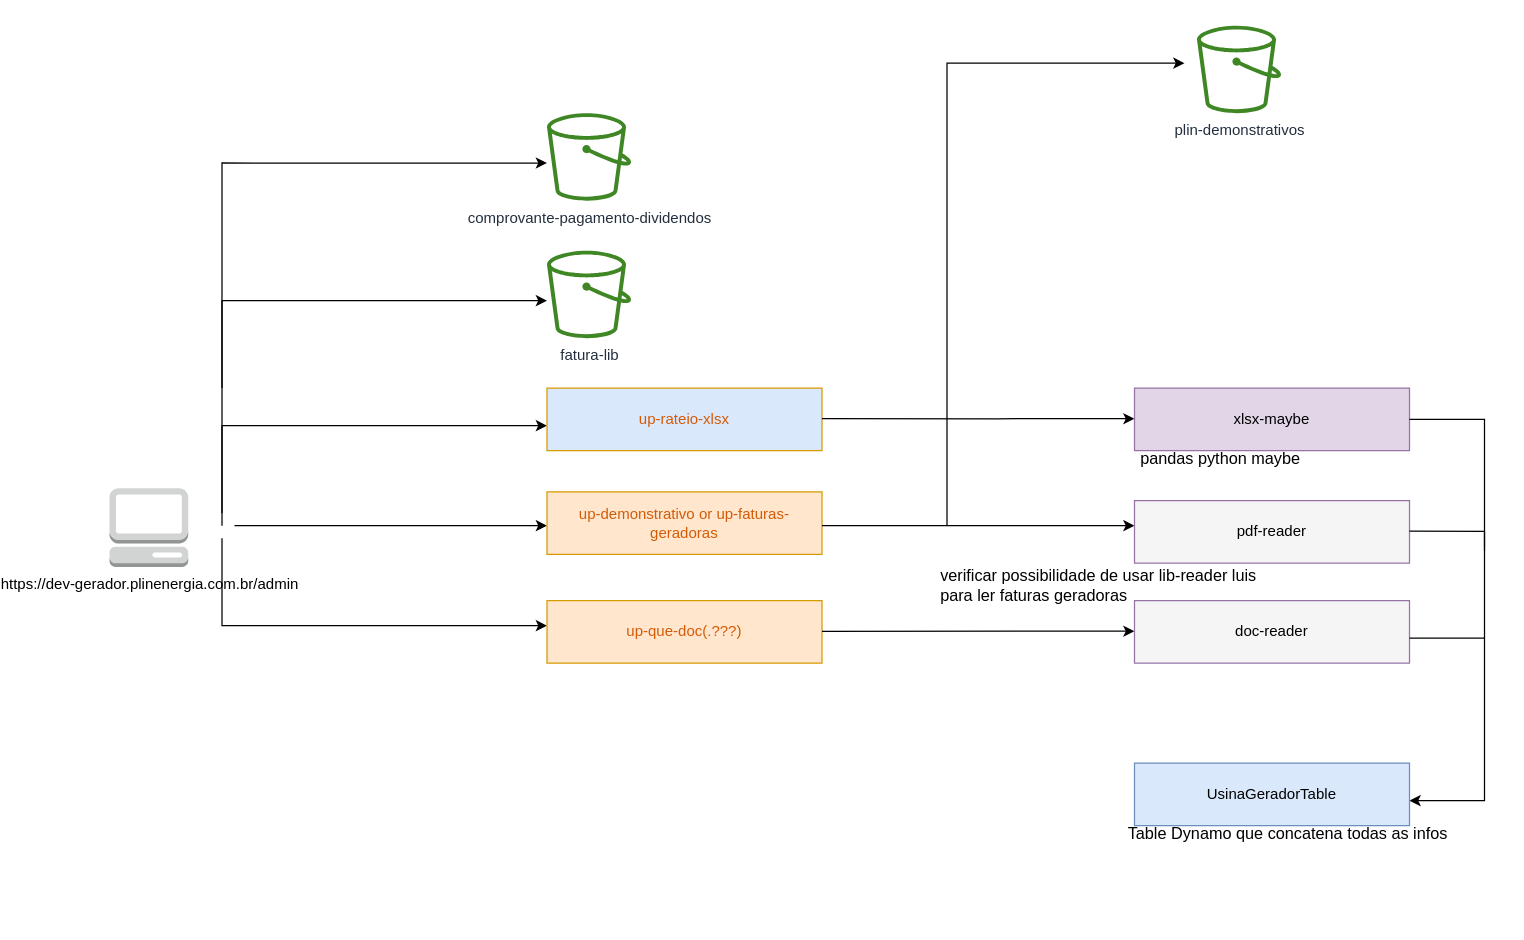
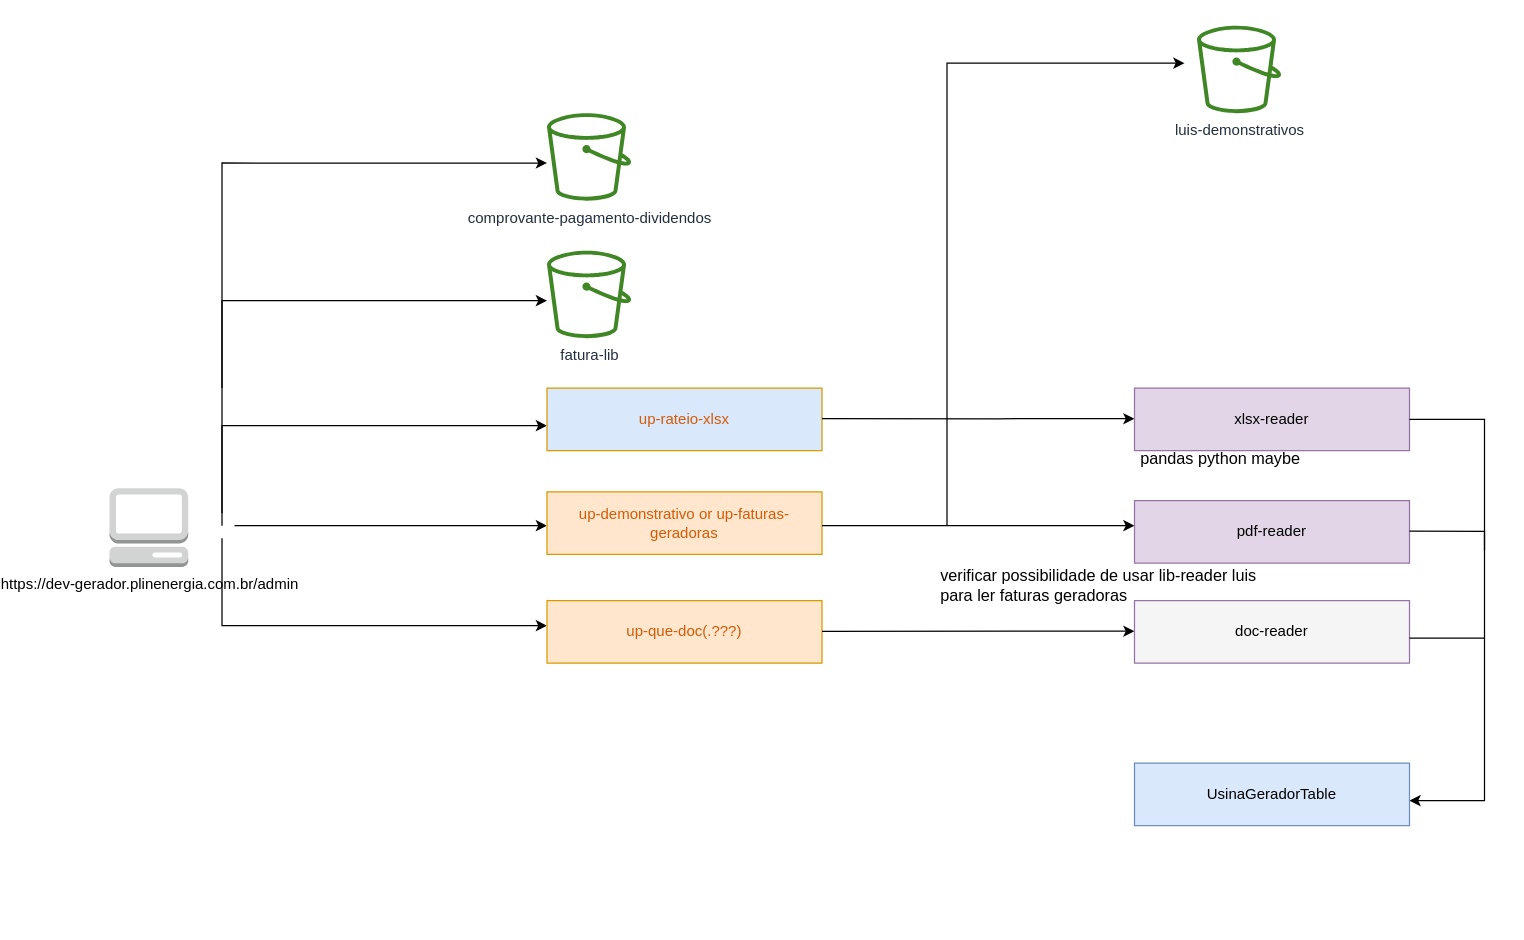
node "plin-demonstrativos": label "plin-demonstrativos" -> "luis-demonstrativos"
node "xlsx-maybe": label "xlsx-maybe" -> "xlsx-reader"
node "pdf-reader": fillcolor #f5f5f5 -> #e1d5e7
node "Table Dynamo que concatena todas as infos": removed
